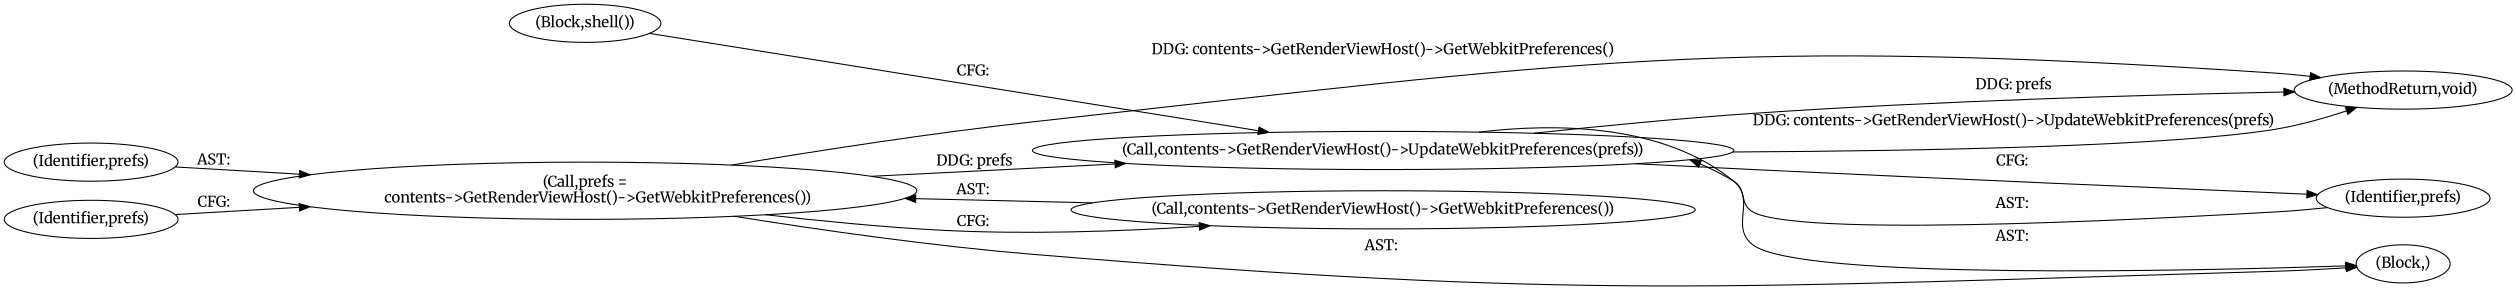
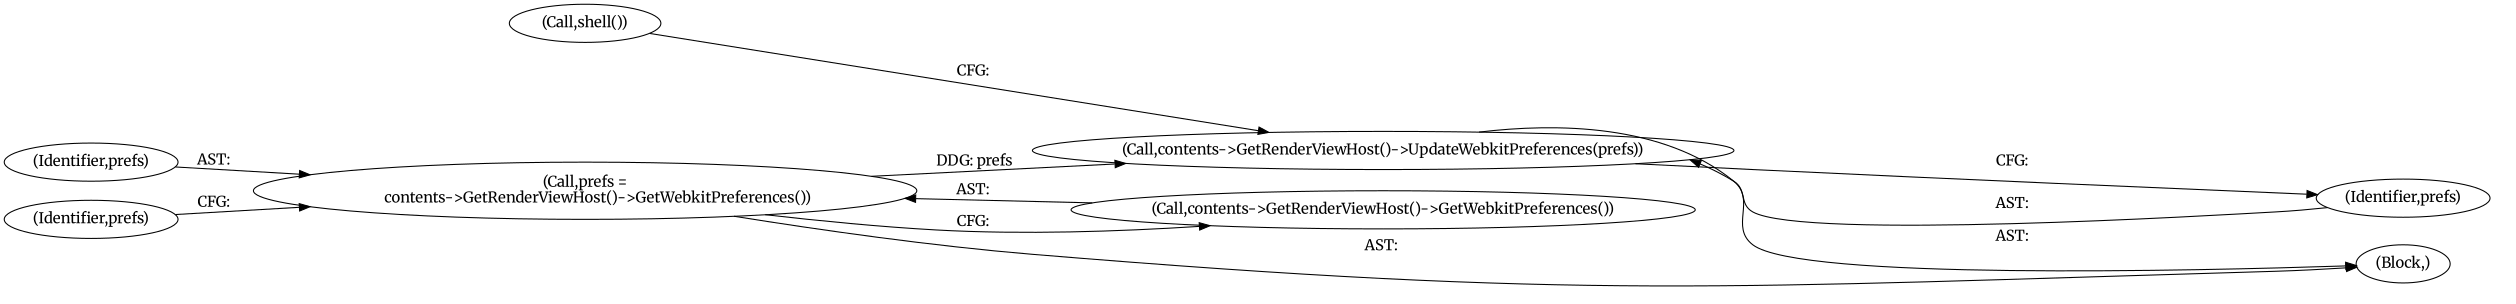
node "(Block,shell())": label "(Block,shell())" -> "(Call,shell())"
node "(MethodReturn,void)": removed
